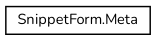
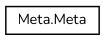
node "SnippetForm.Meta": label "SnippetForm.Meta" -> "Meta.Meta"
